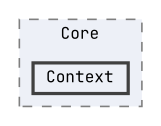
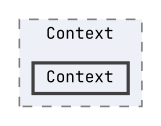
cluster "Core": label "Core" -> "Context"
